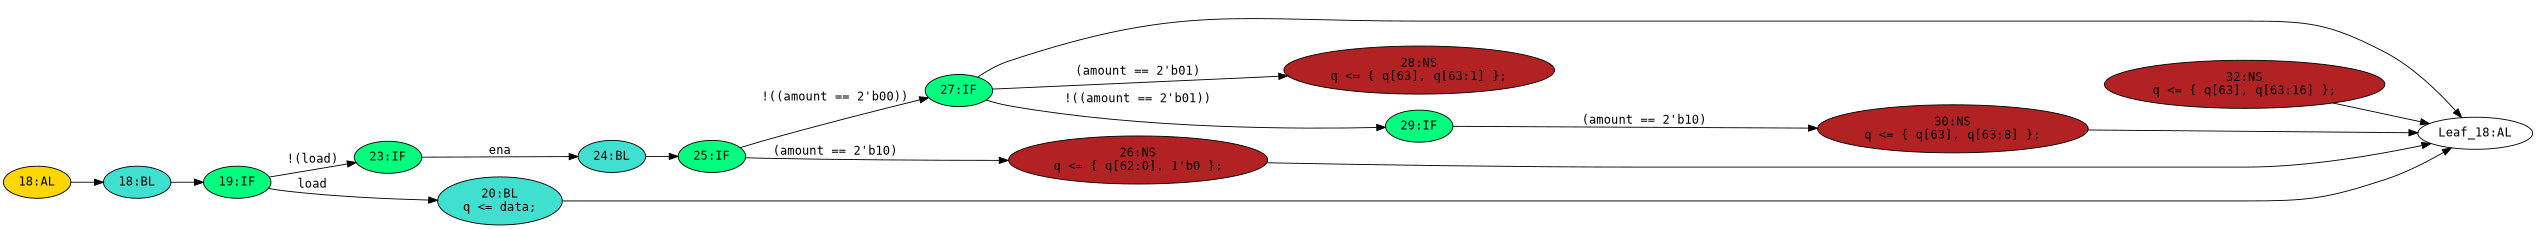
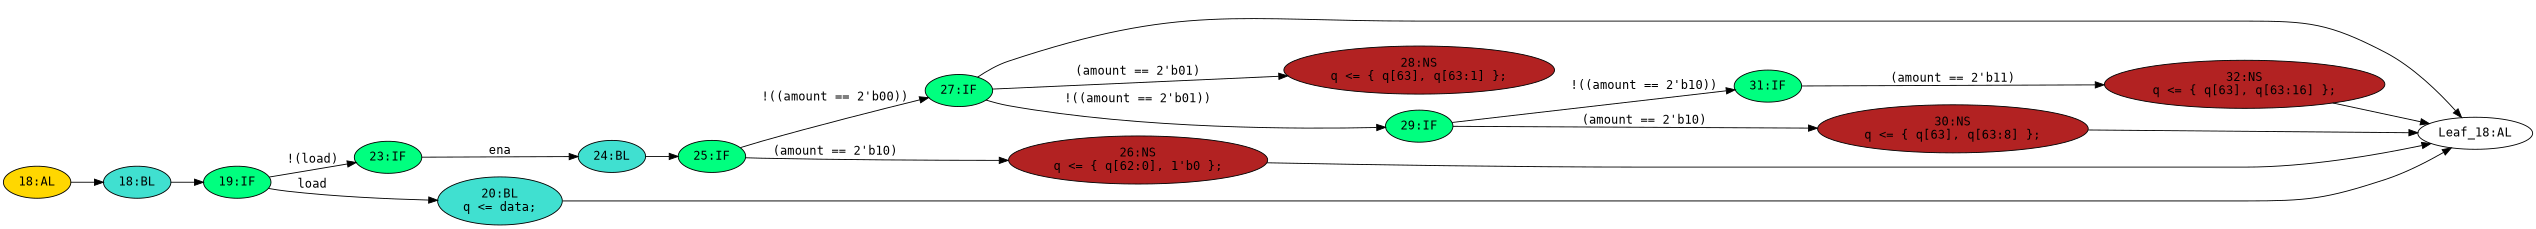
node "31:IF": added
